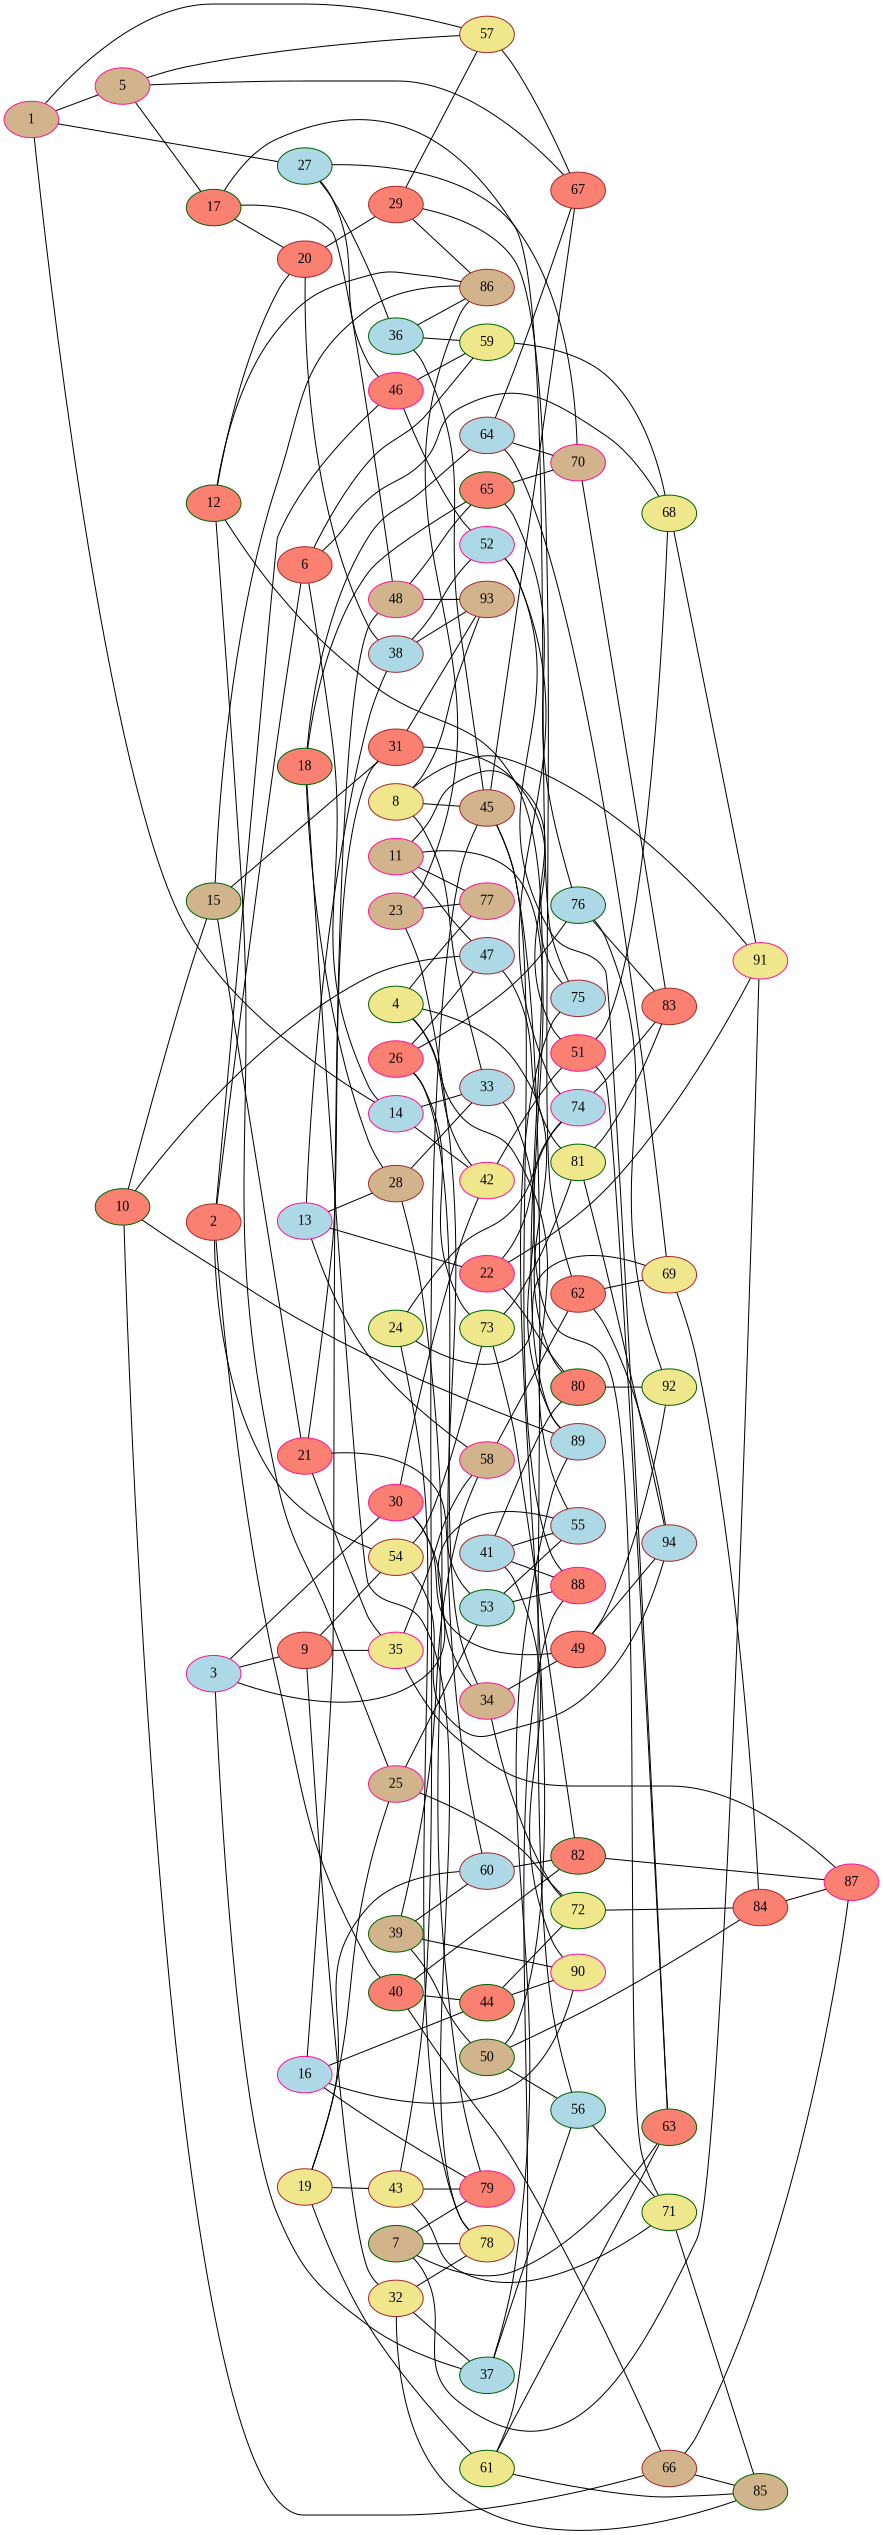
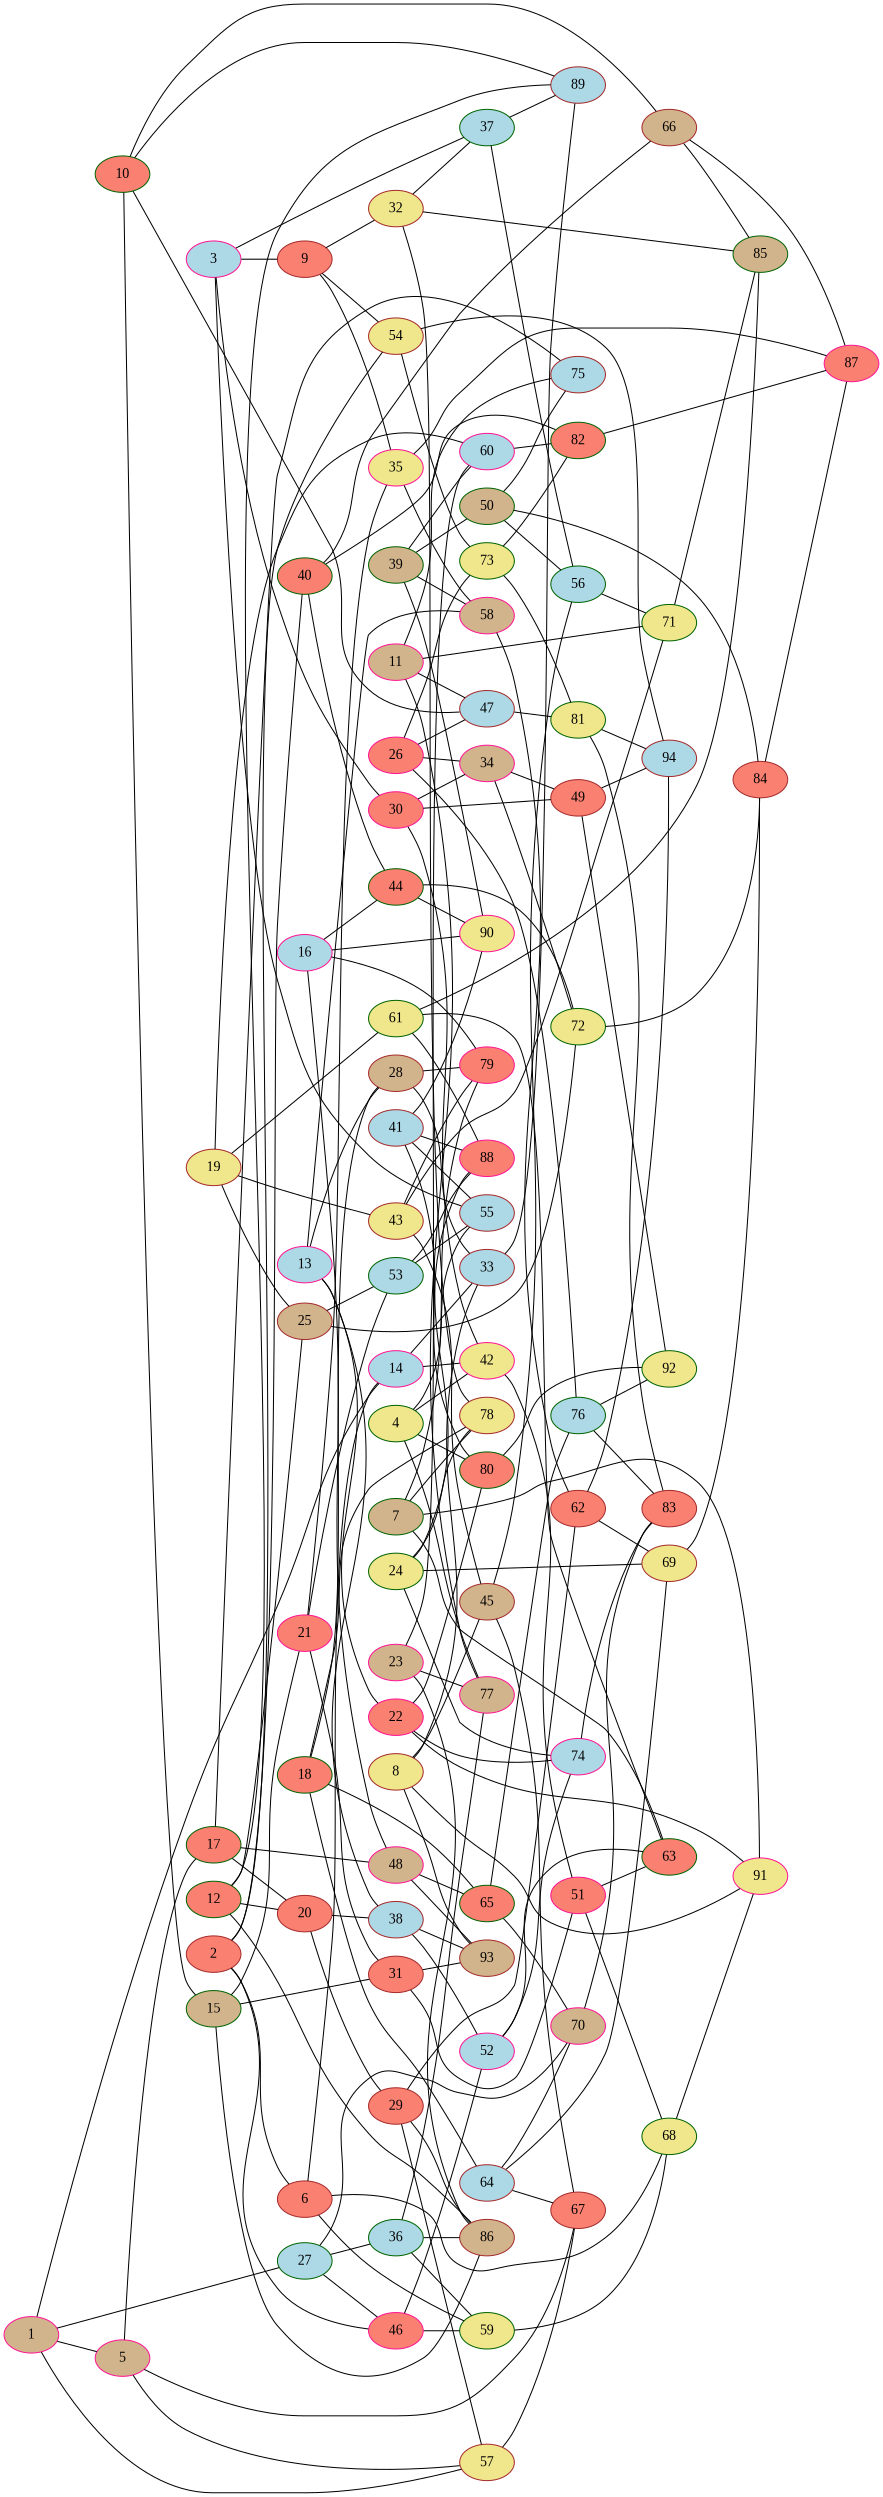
edge "36" -- "45": now "36" -- "77"
edge "45" -- "88": now "24" -- "88"
node "25": color deeppink -> brown
node "60": color brown -> deeppink
